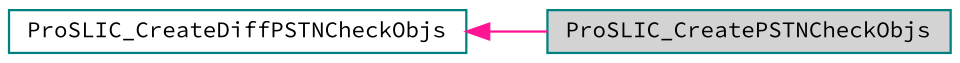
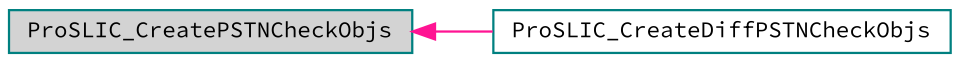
edge "ProSLIC_CreatePSTNCheckObjs" -> "ProSLIC_CreateDiffPSTNCheckObjs": reversed
